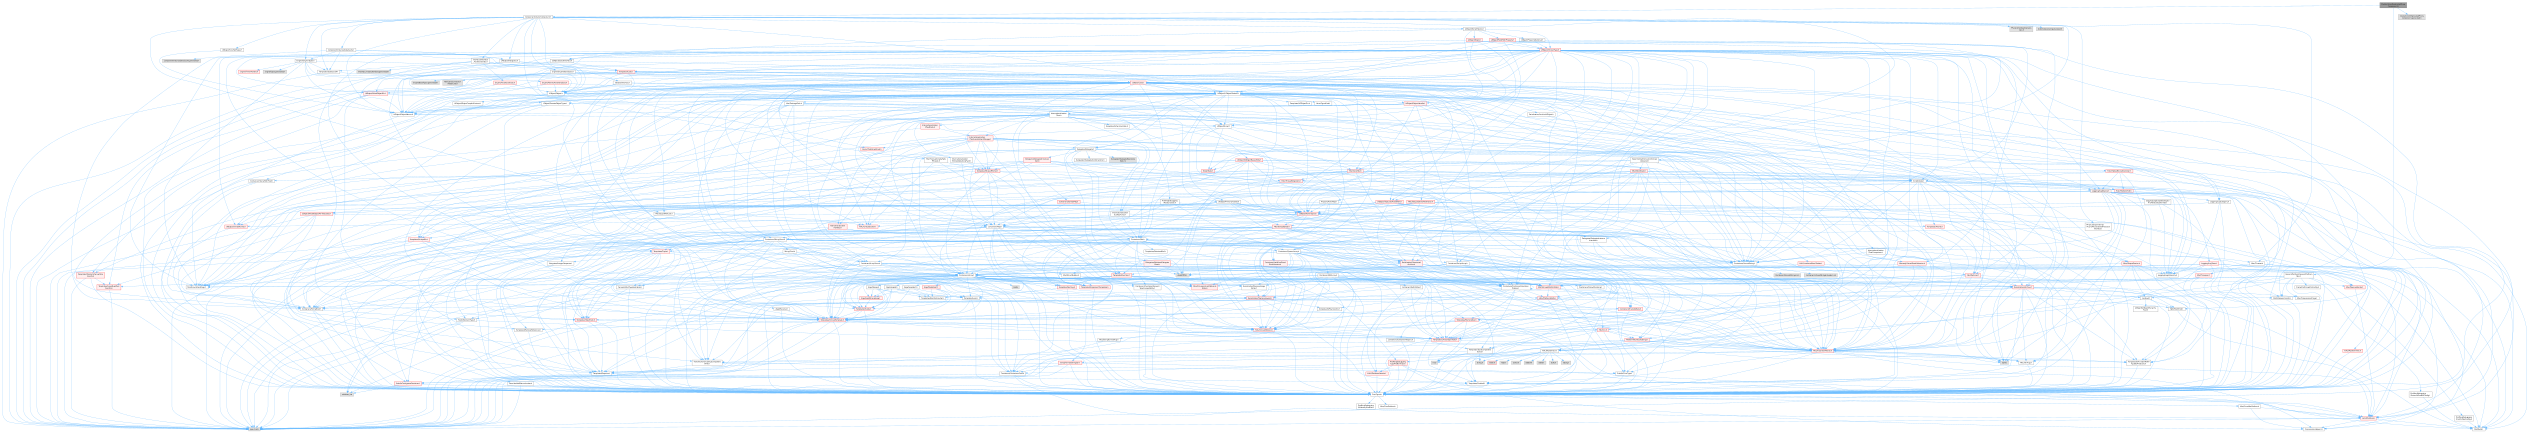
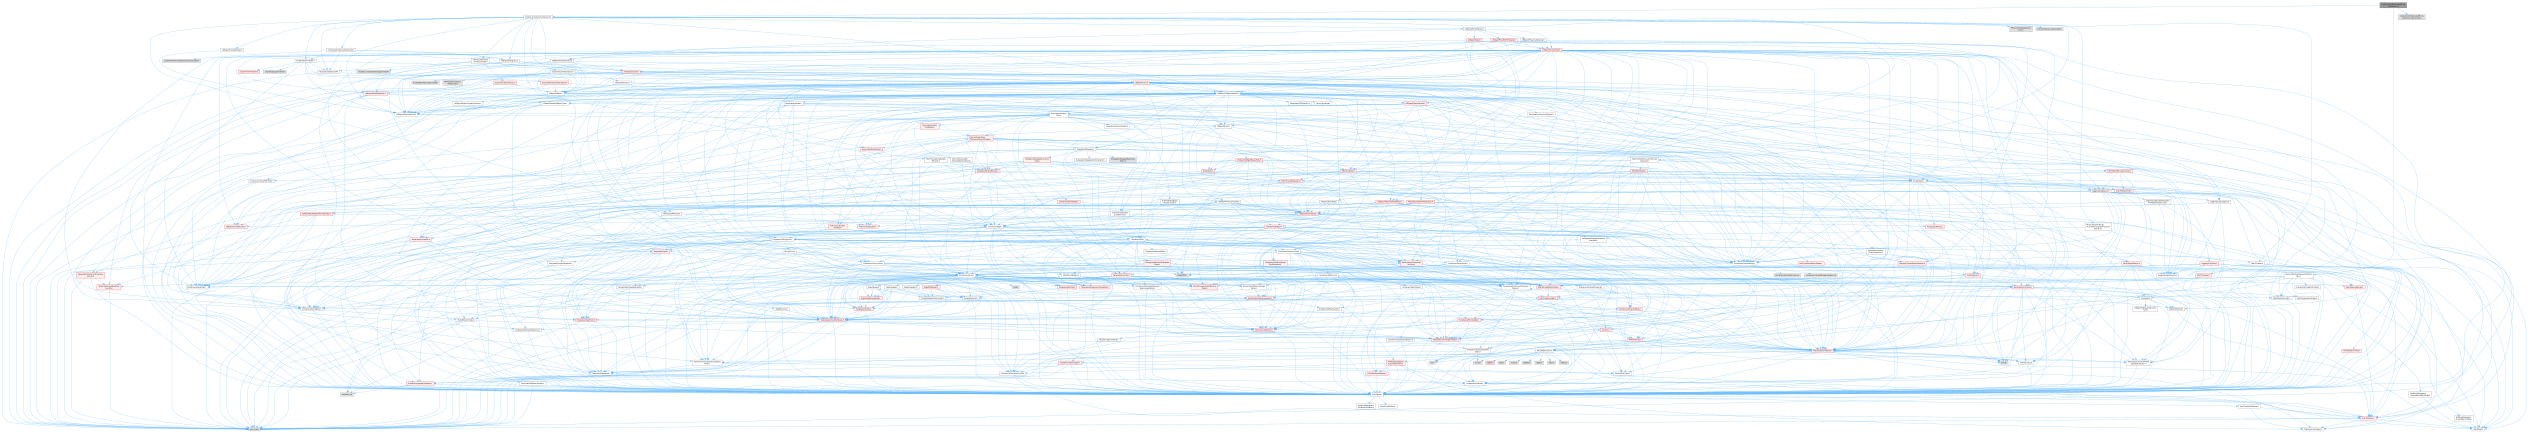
node "PlatformAtomics/CString.h": label "PlatformAtomics/CString.h" -> "Misc/CString.h"
